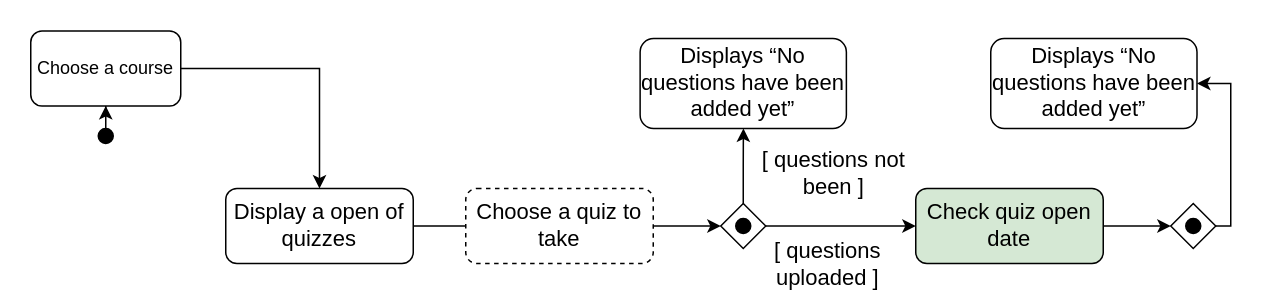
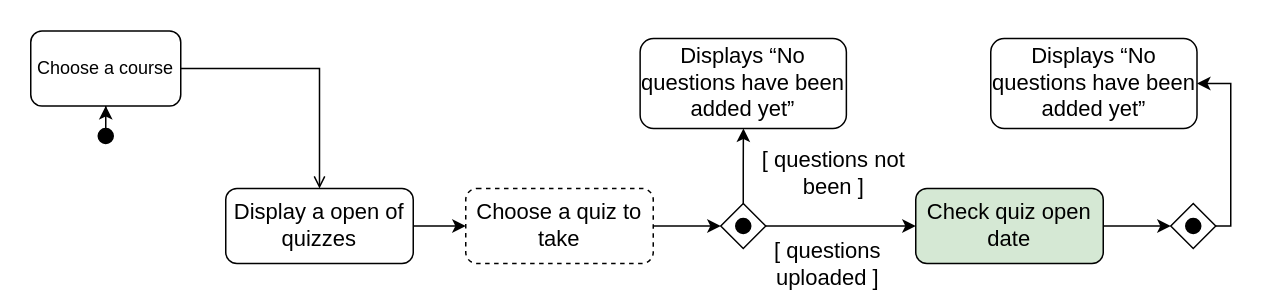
edge "Choose a course" -> "Display a open of quizzes": arrowhead classic -> open
edge "Display a open of quizzes" -- "Choose a quiz to take": arrowhead none -> classic
